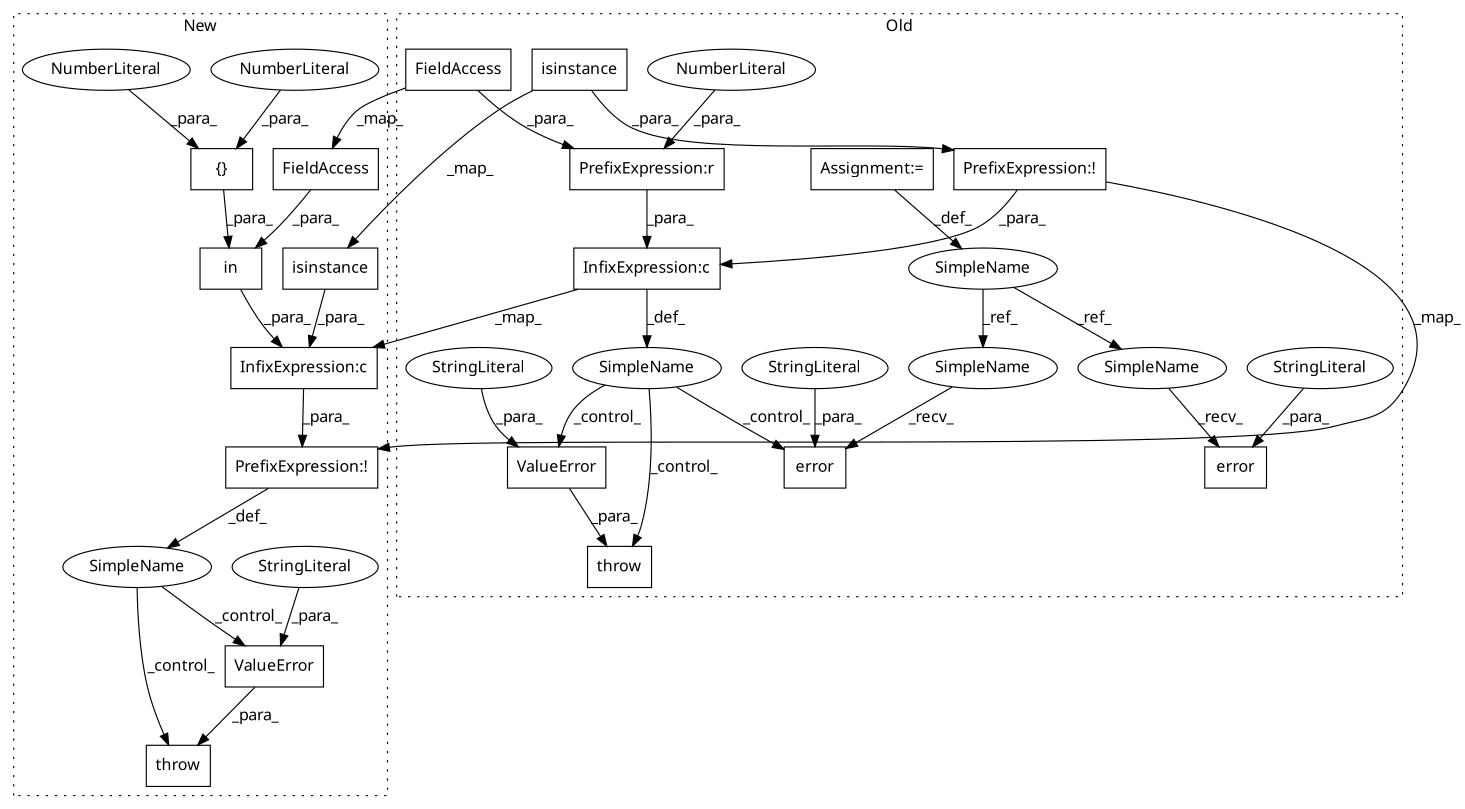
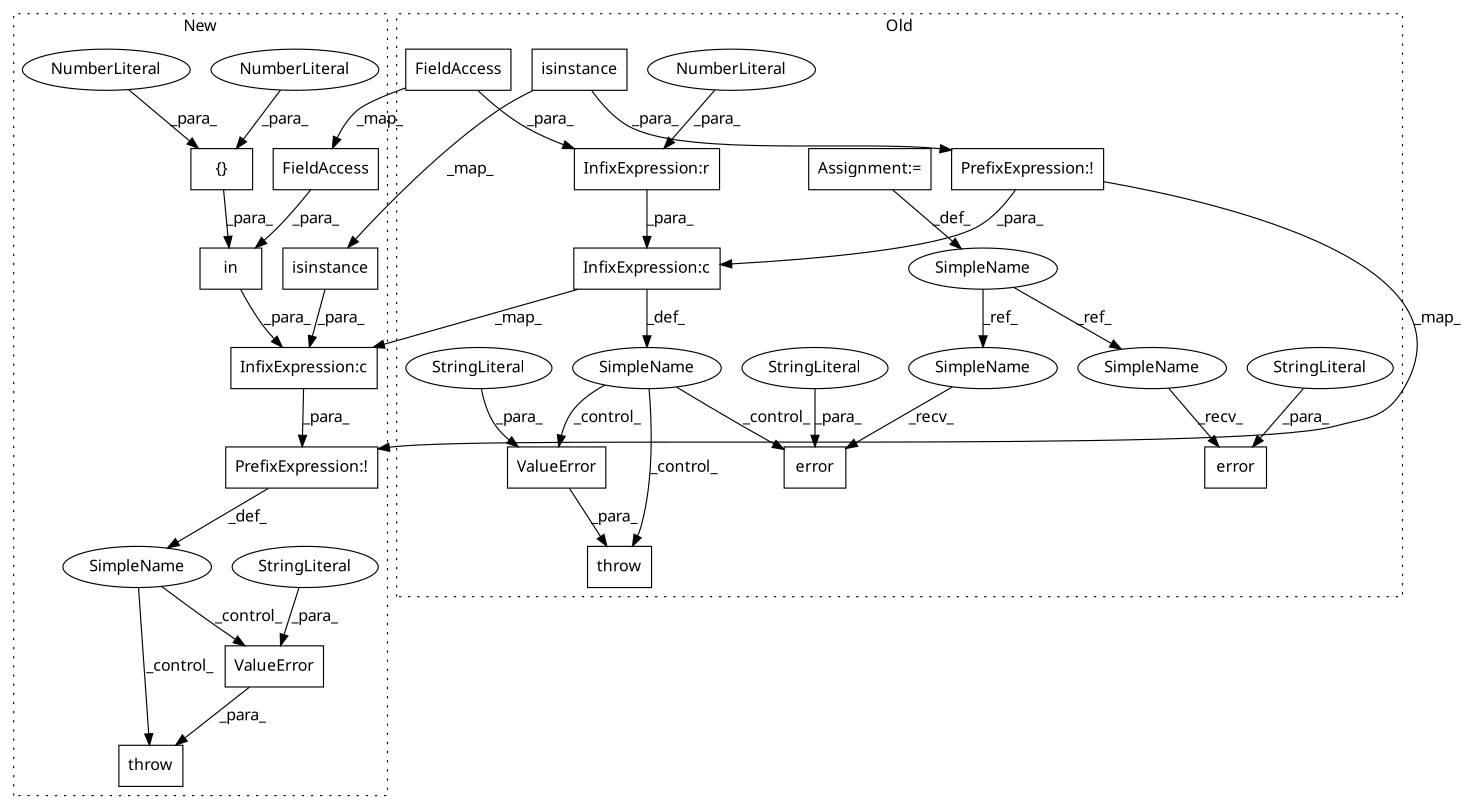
node "PrefixExpression:r": label "PrefixExpression:r" -> "InfixExpression:r"
